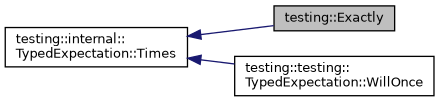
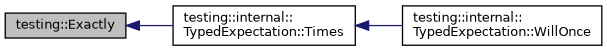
edge "testing::Exactly" -> "testing::internal:: TypedExpectation::Times": reversed
node "testing::testing:: TypedExpectation::WillOnce": label "testing::testing:: TypedExpectation::WillOnce" -> "testing::internal:: TypedExpectation::WillOnce"
